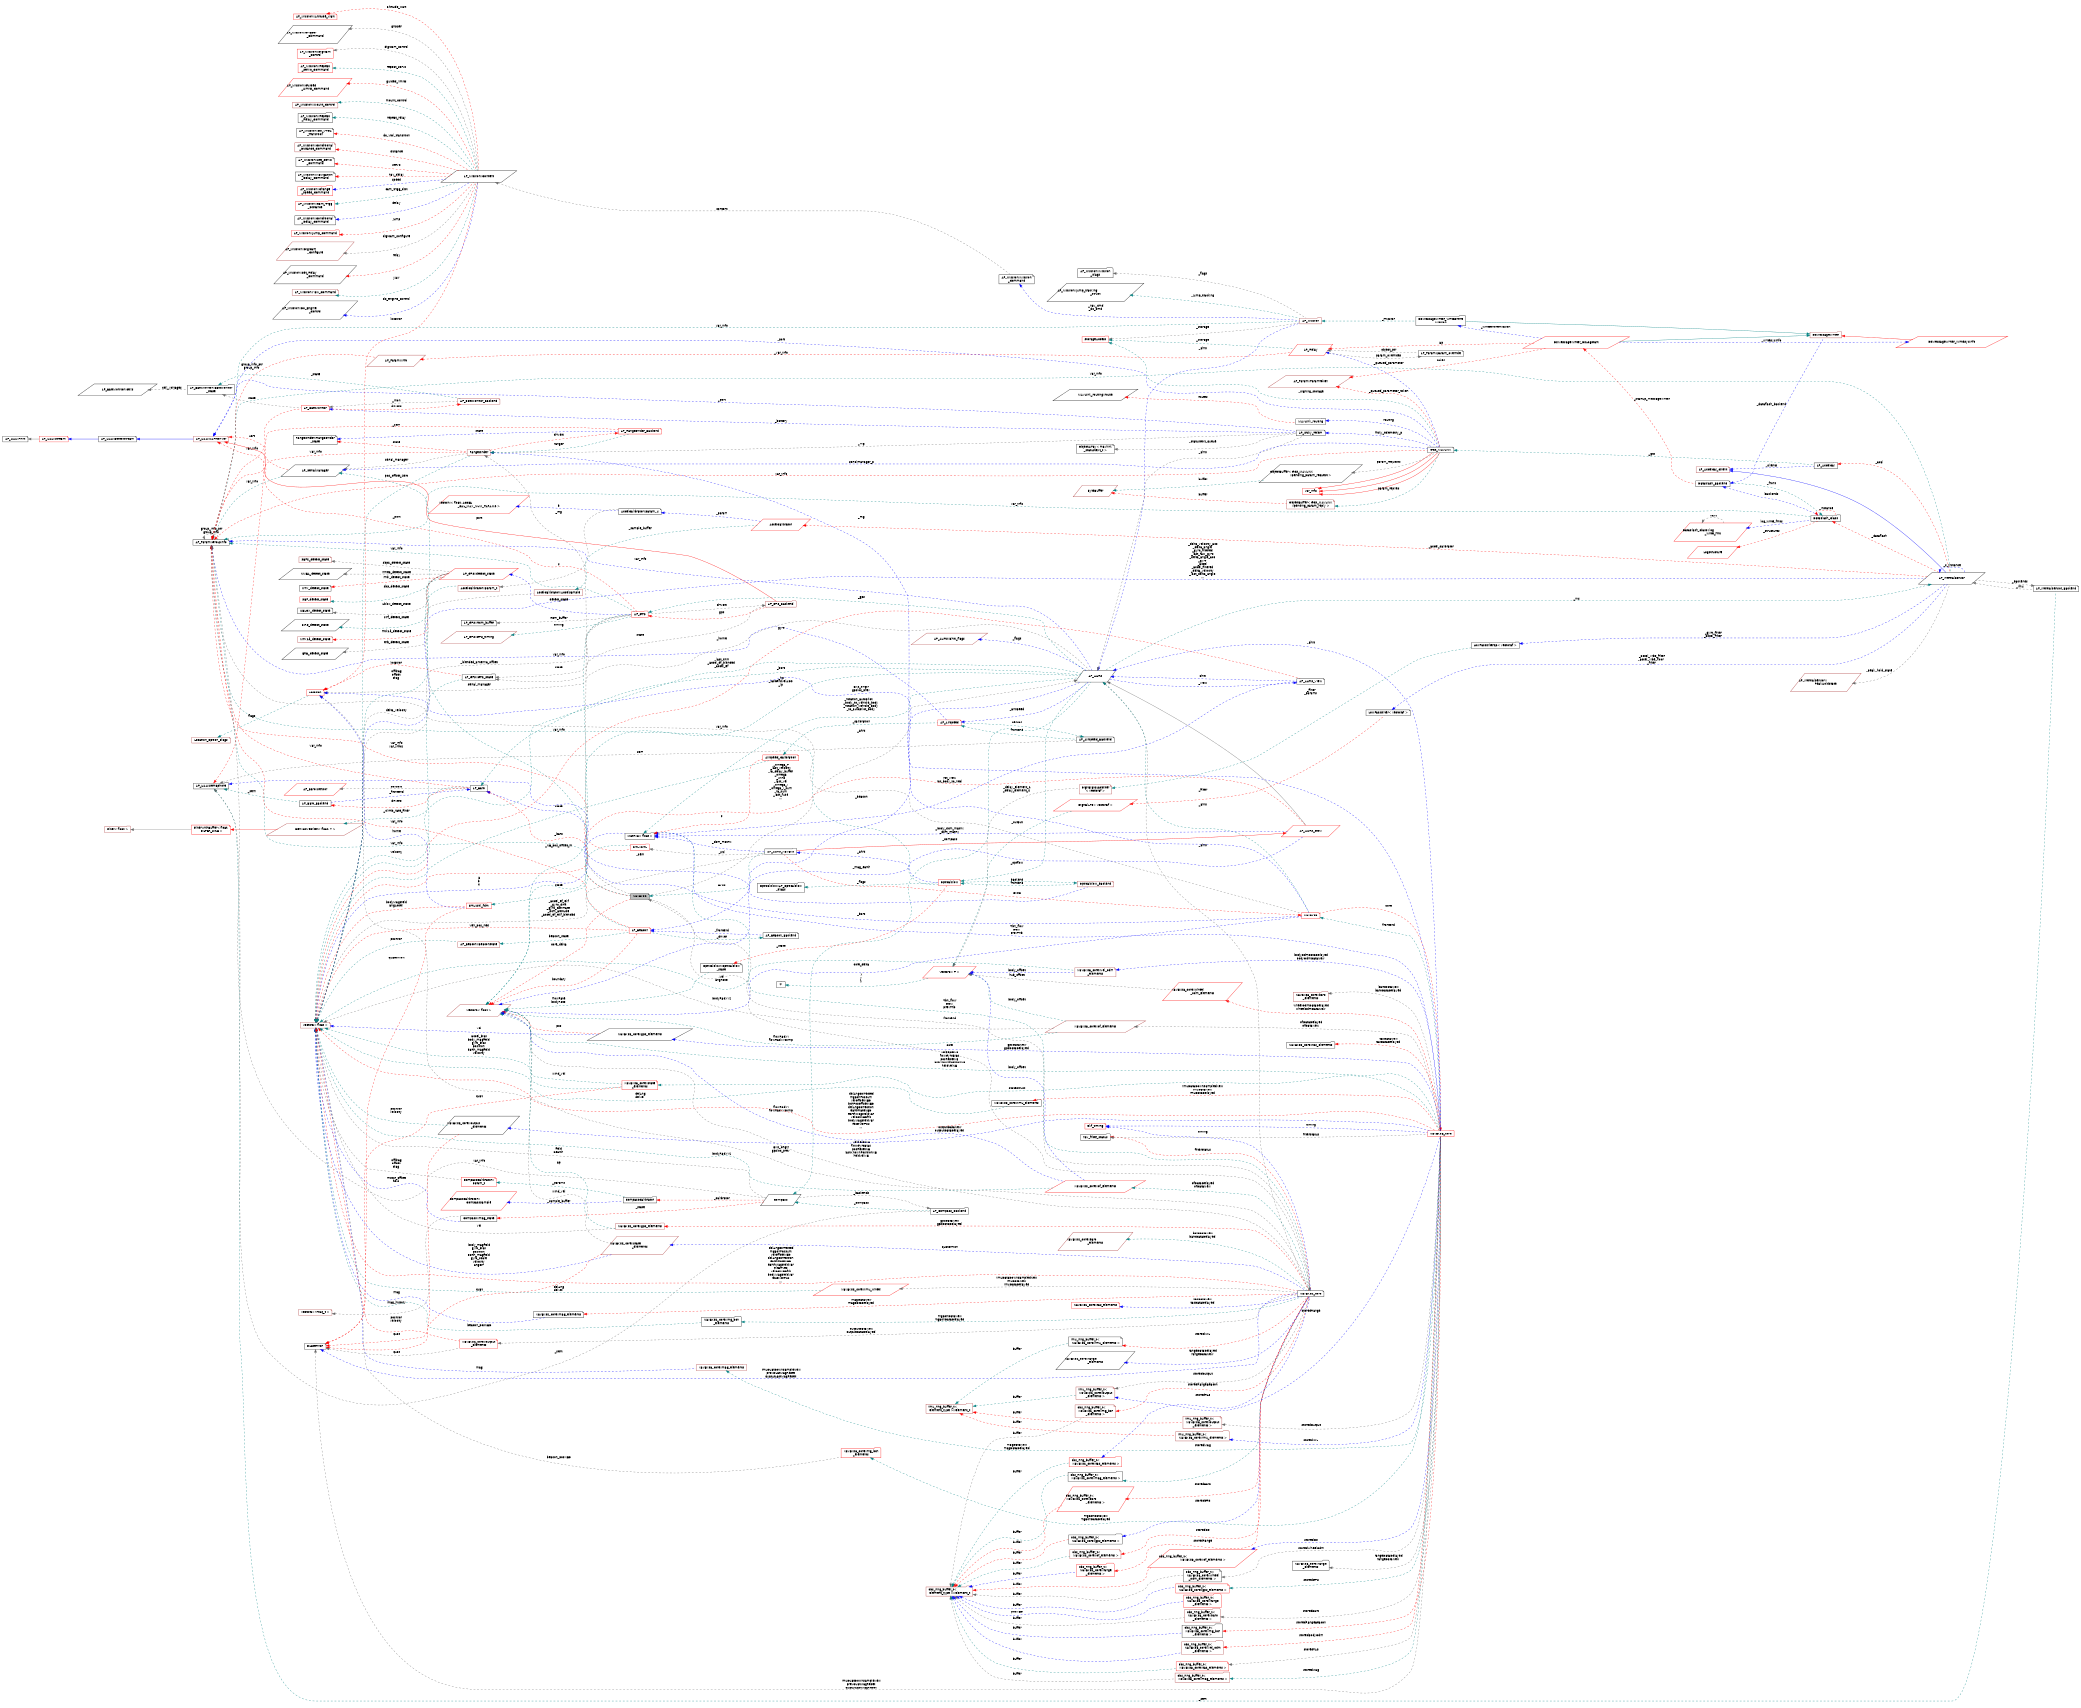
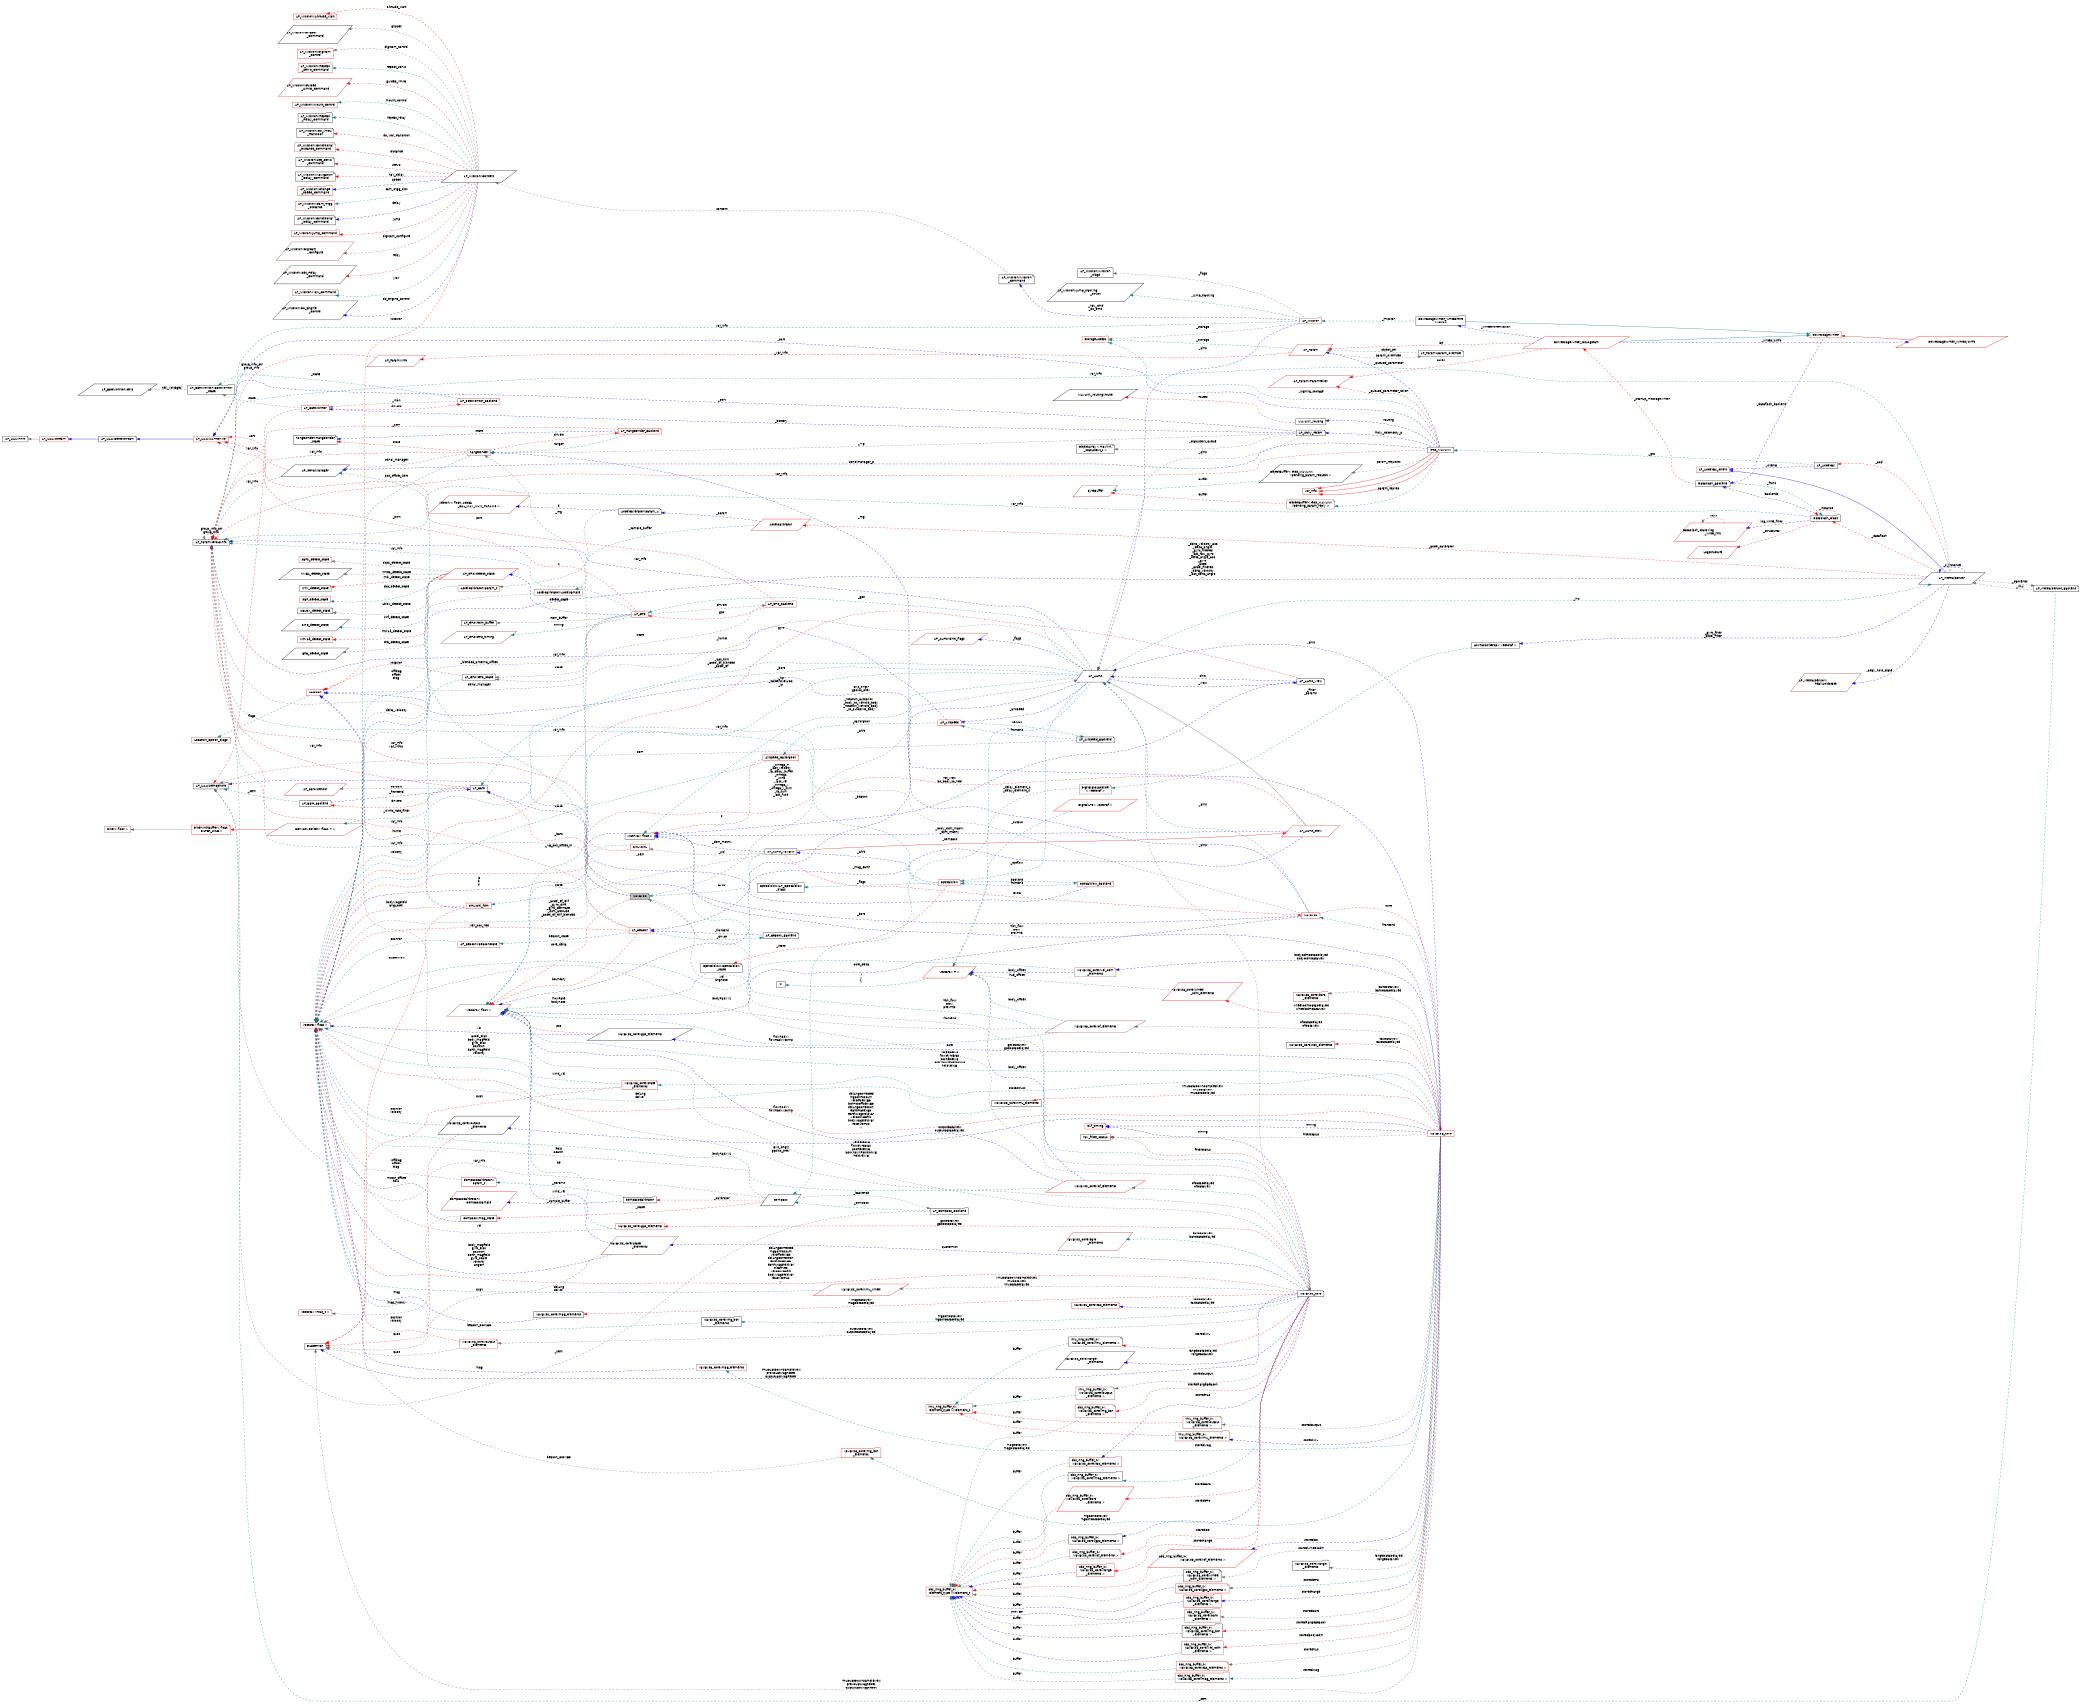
node "AP_Relay": label "AP_Relay" -> "AP_Param"
edge "AP_GPS_Backend" -> "AP_HAL::UARTDriver": style solid -> dashed
edge "AP_InertialSensor" -> "AP_InertialSensor:: PeakHoldState": color gray40 -> blue
node "LowPassFilter< Vector3f >": removed
edge "NavEKF2_core::state _elements" -> "Vector2< float >": color gray40 -> blue
edge "NavEKF2_core::state _elements" -> "Quaternion": color red -> gray40
edge "NavEKF3_core" -> "imu_ring_buffer_t< NavEKF2_core::output _elements >": now "NavEKF3_core" -> "obs_ring_buffer_t< NavEKF3_core::range _elements >"
